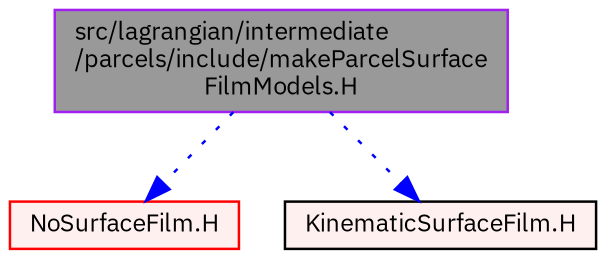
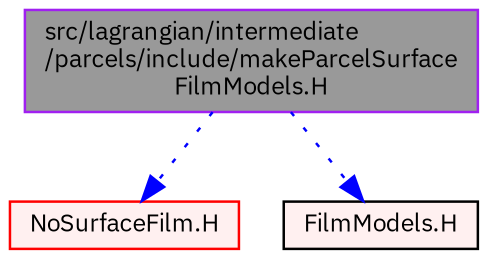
node "KinematicSurfaceFilm.H": label "KinematicSurfaceFilm.H" -> "FilmModels.H"
